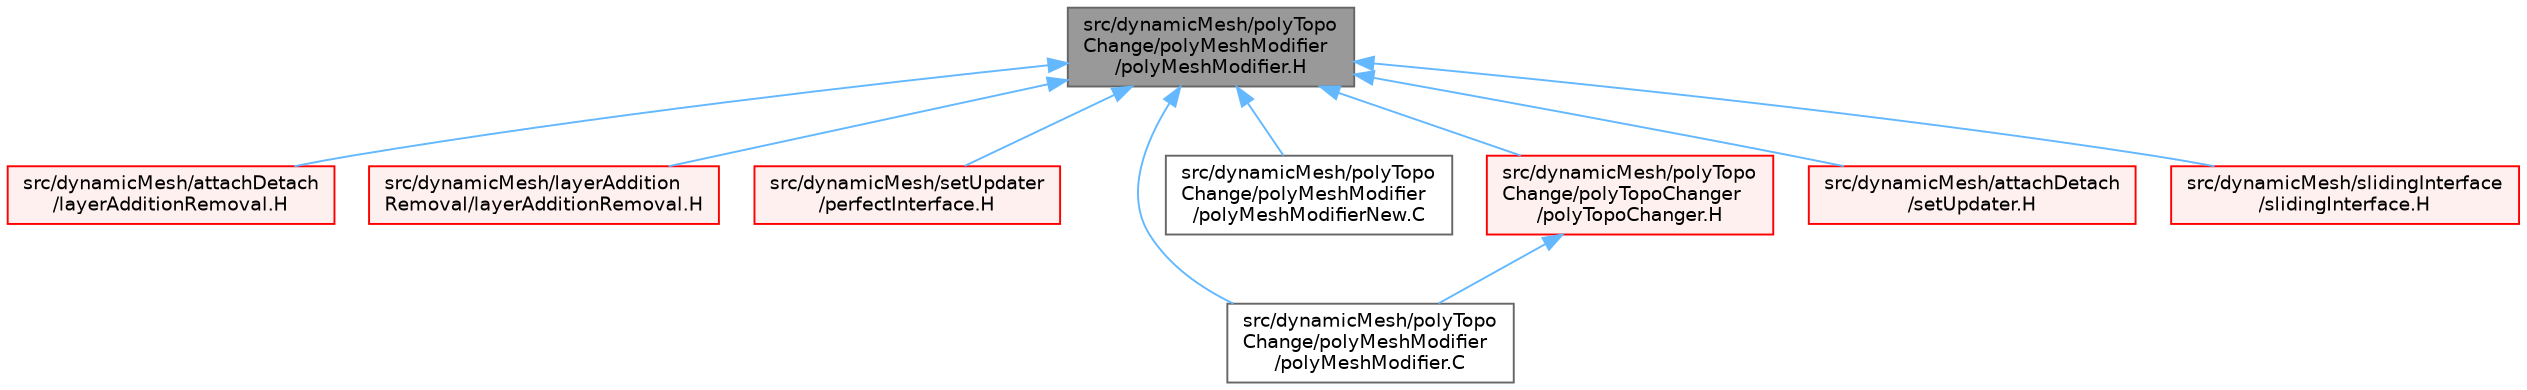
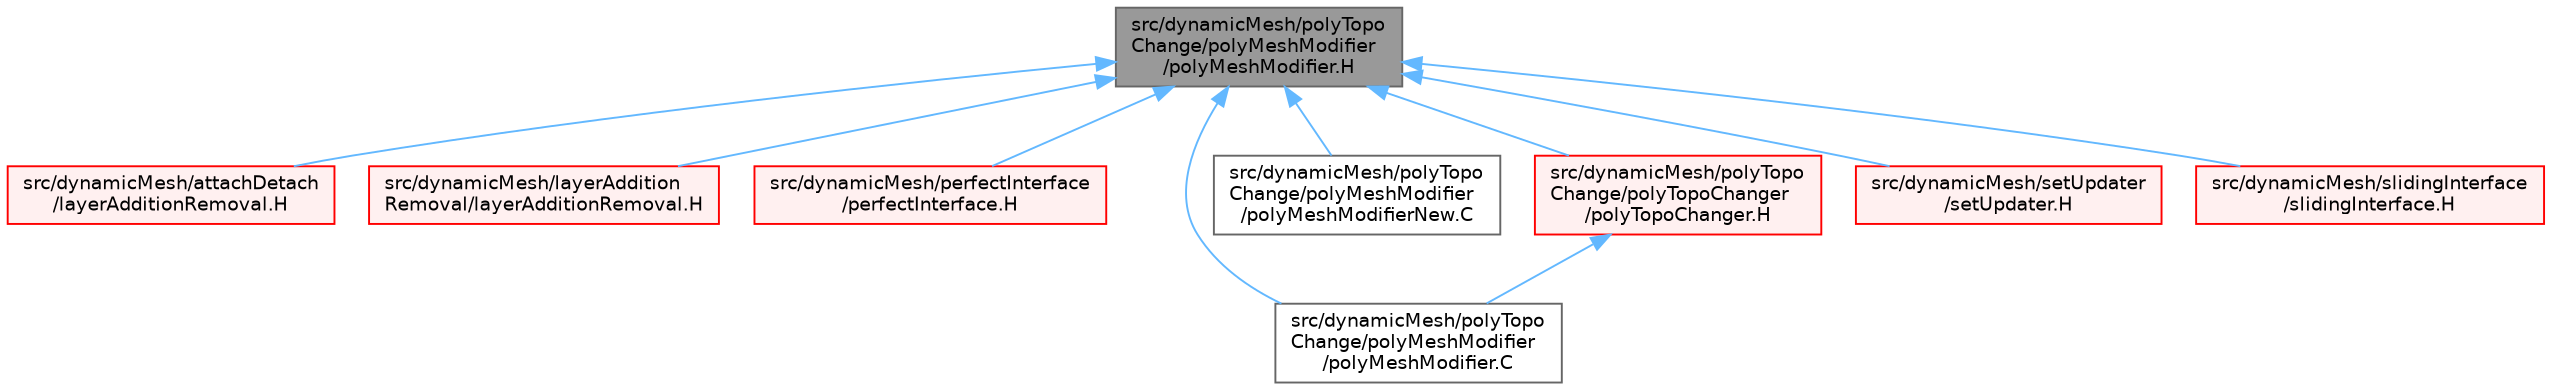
node "src/dynamicMesh/setUpdater /perfectInterface.H": label "src/dynamicMesh/setUpdater /perfectInterface.H" -> "src/dynamicMesh/perfectInterface /perfectInterface.H"
node "src/dynamicMesh/attachDetach /setUpdater.H": label "src/dynamicMesh/attachDetach /setUpdater.H" -> "src/dynamicMesh/setUpdater /setUpdater.H"
